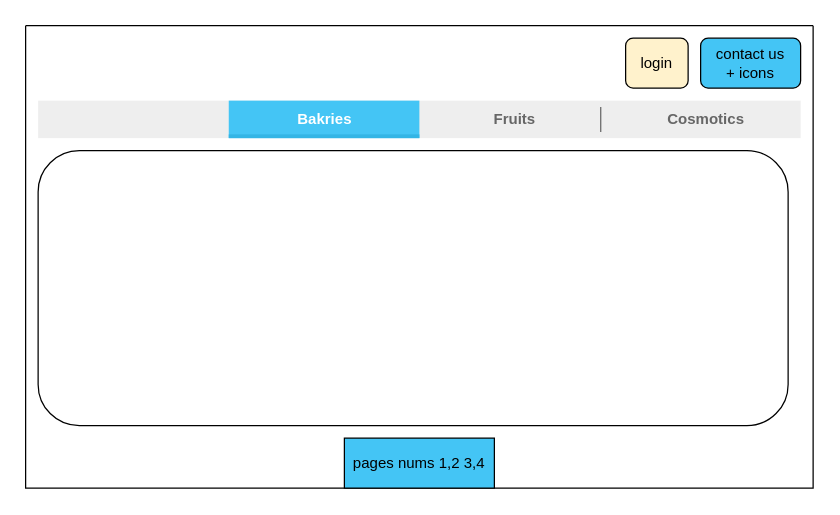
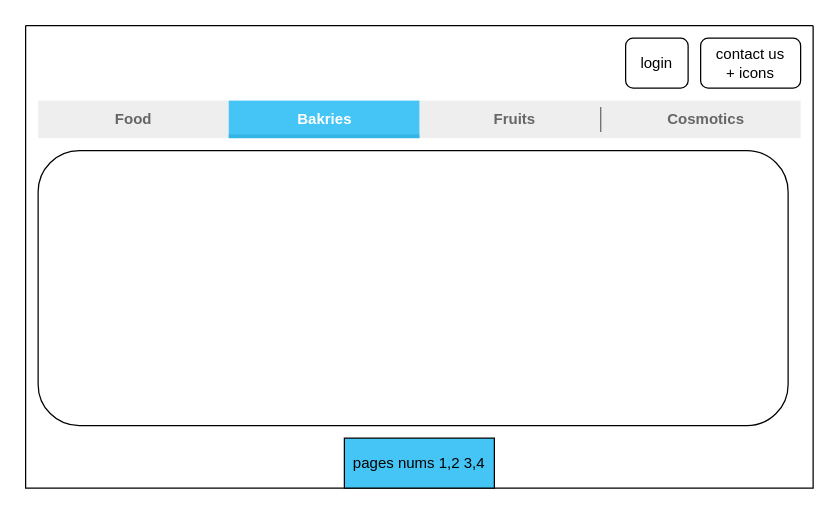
node "login": fillcolor #fff2cc -> #ffffff
node "contact us + icons": fillcolor #44c5f5 -> #ffffff
node "Food": added
